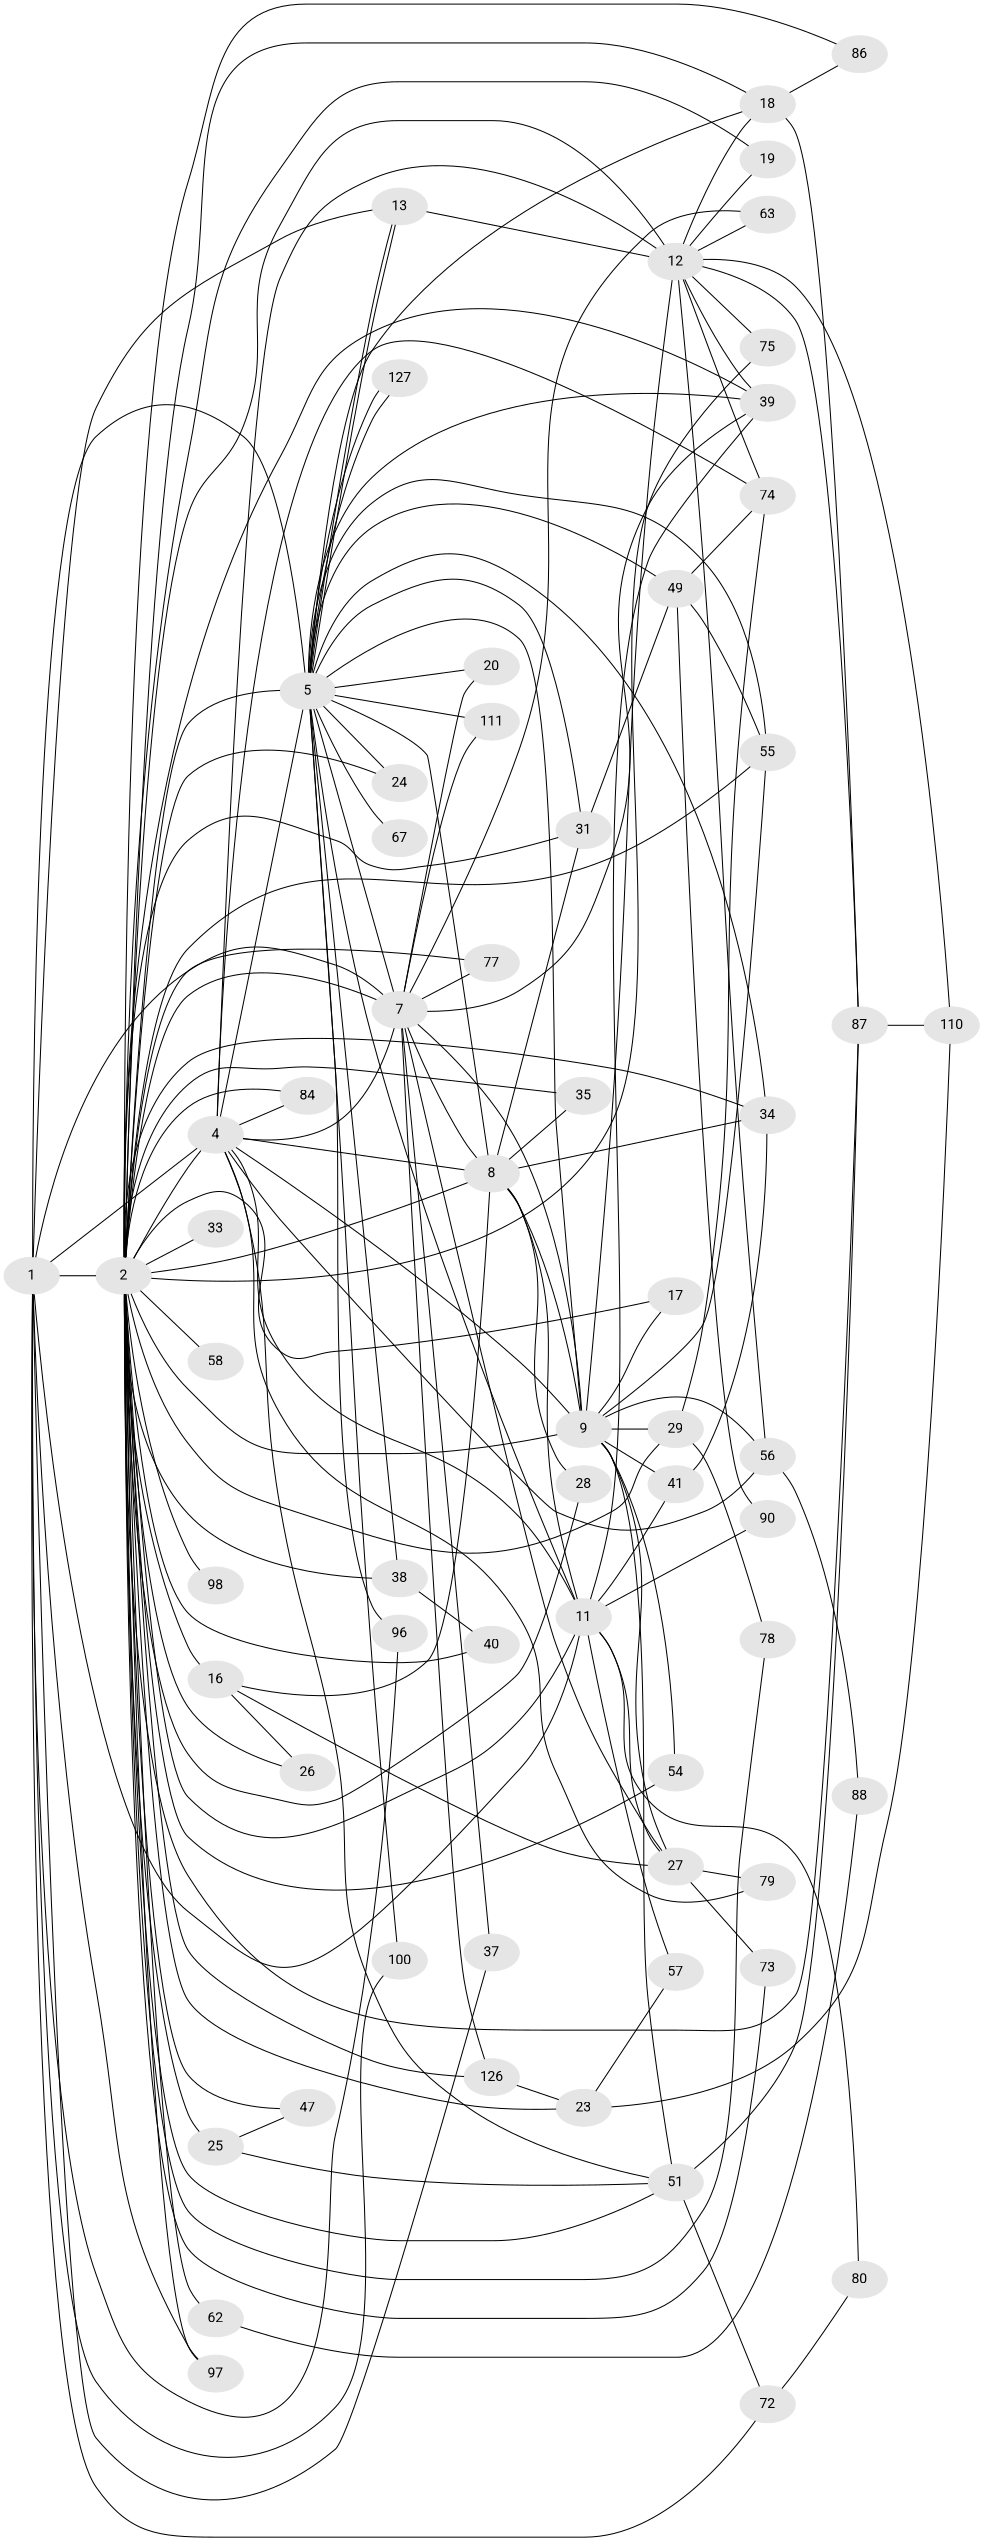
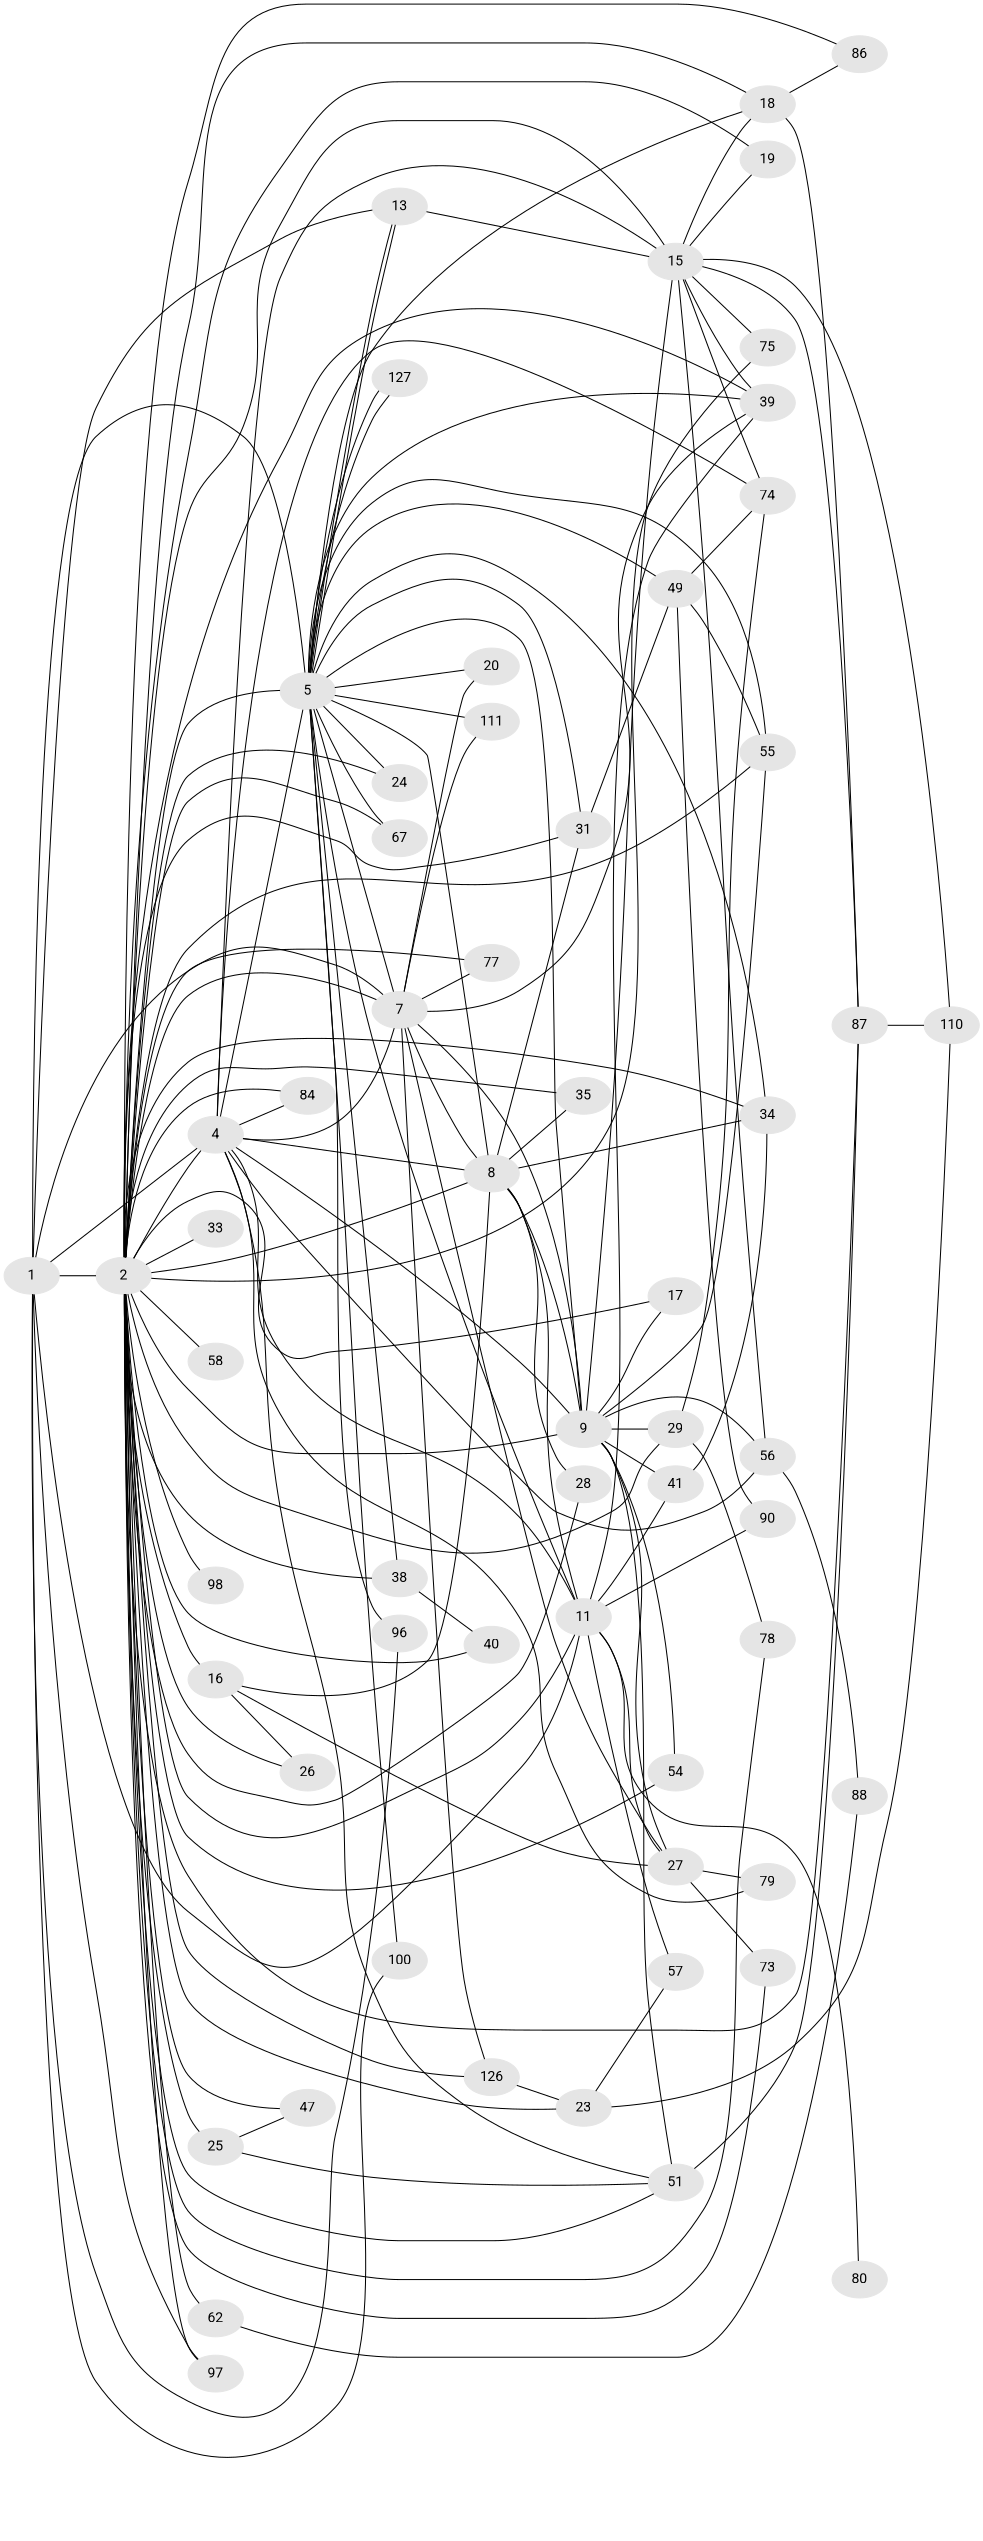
node "63": removed
node "12": label "12" -> "15"
edge "67" -- "2": added
node "37": removed
node "72": removed
